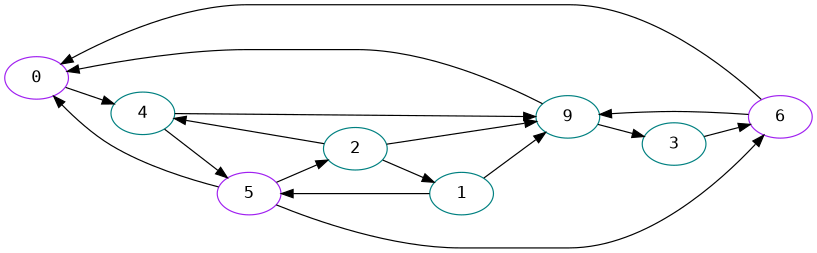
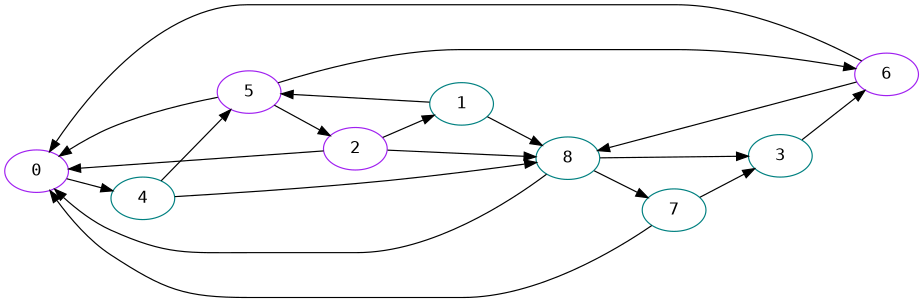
node "9": label "9" -> "8"
edge "2" -> "4": now "2" -> "0"
node "2": color teal -> purple
node "7": added
